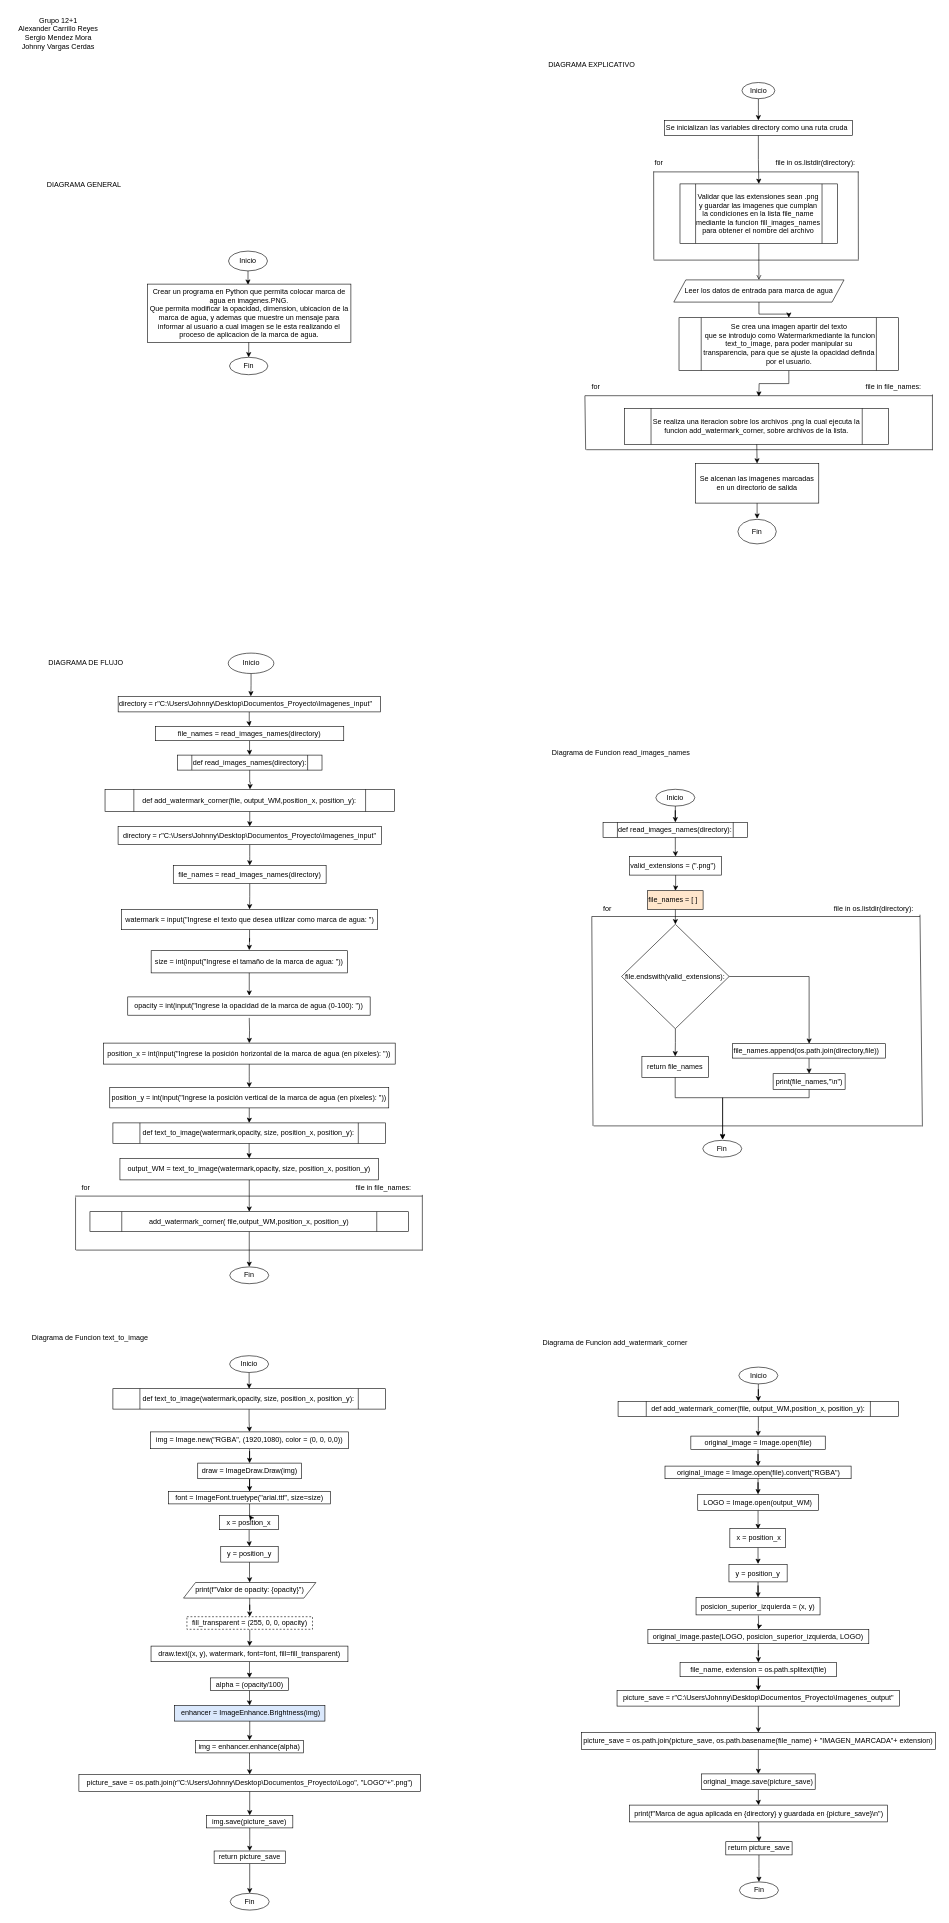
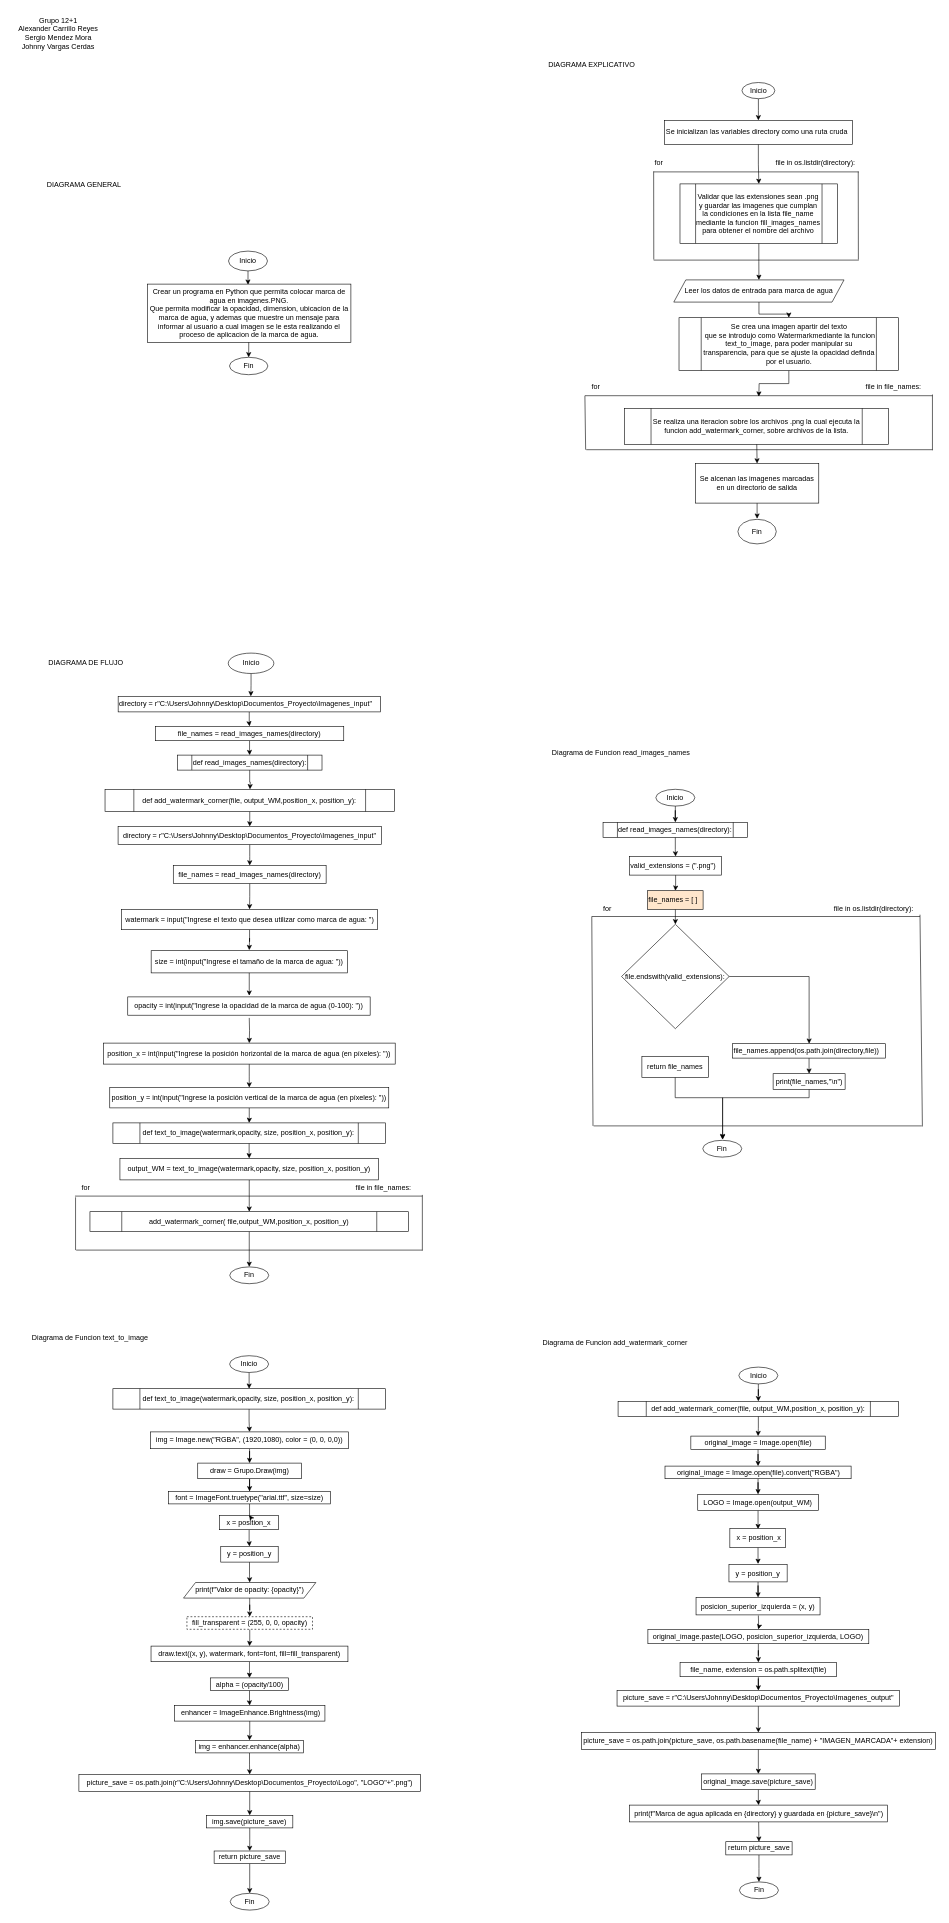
node "Se inicializan las variables directory como una ruta cruda": size 188x15 -> 188x24
edge "Validar que las extensiones sean .png y guardar las imagenes que cumplan la condiciones en la lista file_name mediante la funcion fill_images_names para obtener el nombre del archivo" -> "Leer los datos de entrada para marca de agua": arrowhead open -> classic
edge "file.endswith(valid_extensions):" -> "return file_names": removed
node "draw = ImageDraw.Draw(img)": label "draw = ImageDraw.Draw(img)" -> "draw = Grupo.Draw(img)"
node "enhancer = ImageEnhance.Brightness(img)": fillcolor #dae8fc -> #ffffff
